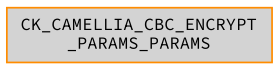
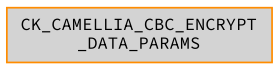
node "CK_CAMELLIA_CBC_ENCRYPT _PARAMS_PARAMS": label "CK_CAMELLIA_CBC_ENCRYPT _PARAMS_PARAMS" -> "CK_CAMELLIA_CBC_ENCRYPT _DATA_PARAMS"
